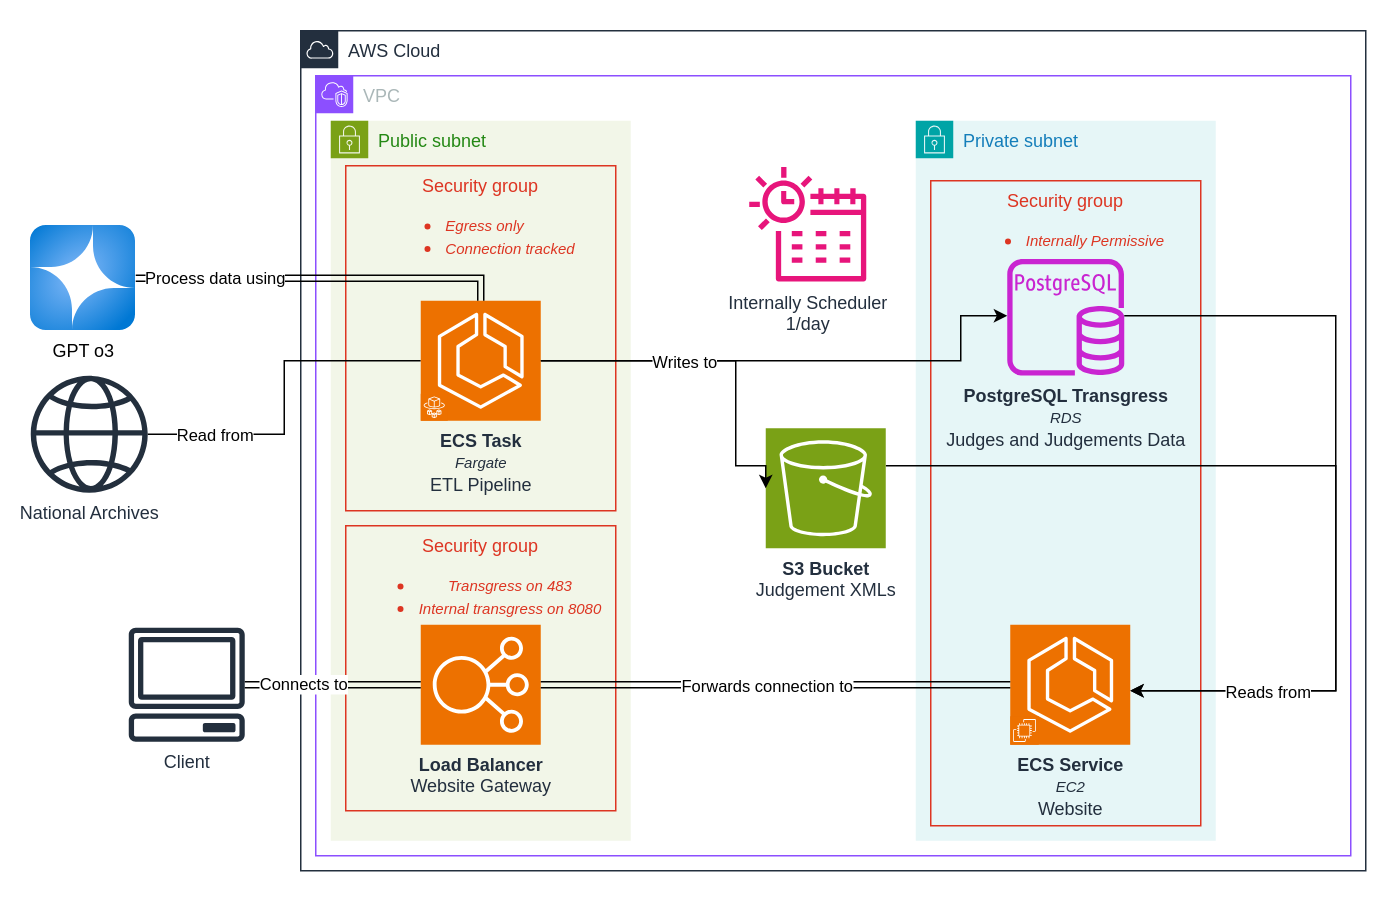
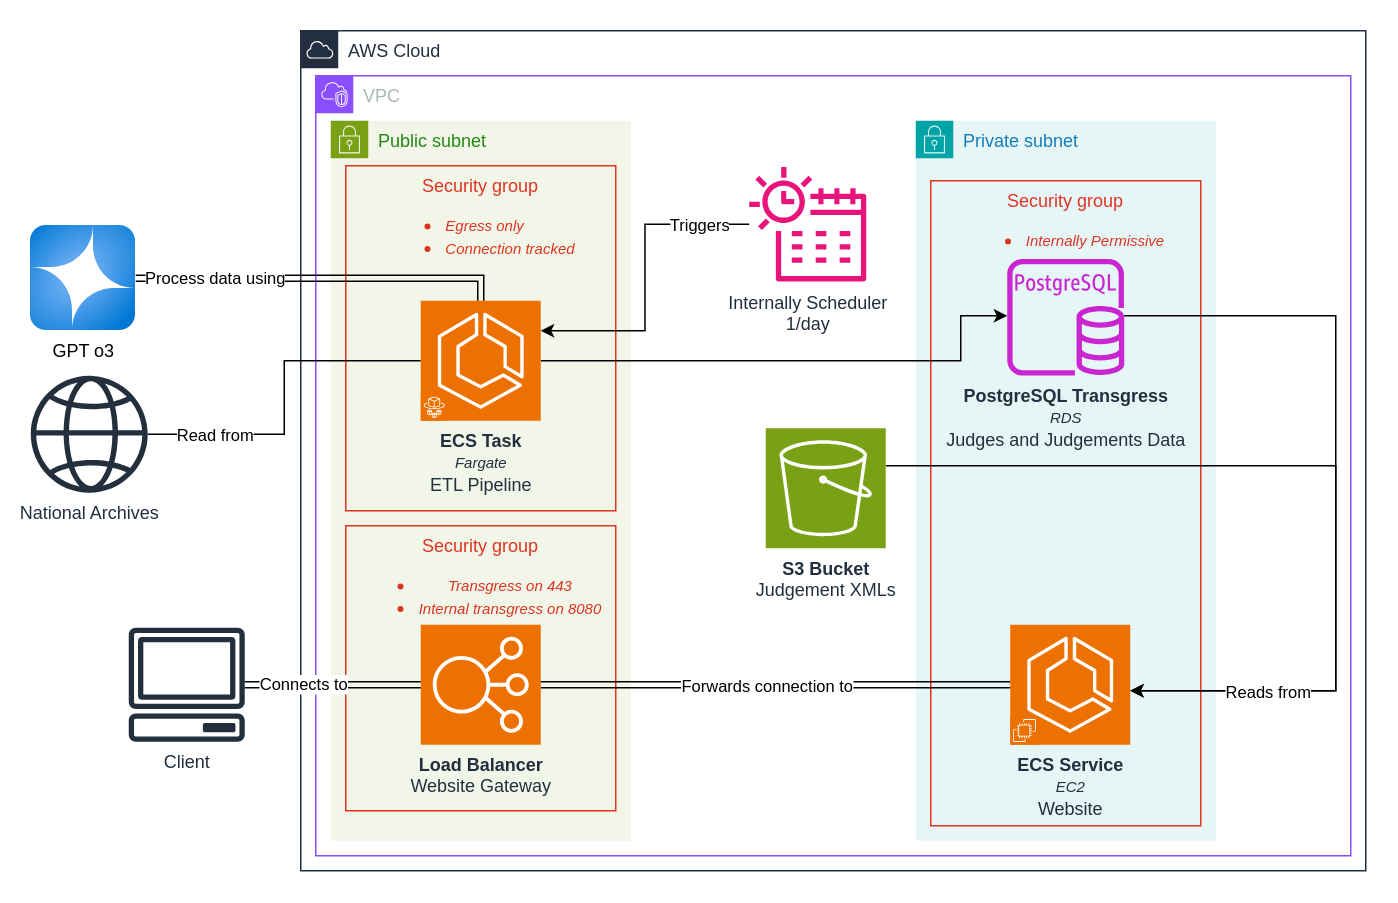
edge "Internally Scheduler 1/day" -> "ECS Task Fargate ETL Pipeline": added, label "Triggers"
edge "ECS Task Fargate ETL Pipeline" -> "S3 Bucket Judgement XMLs": removed, label "Writes to"
node "Security group Transgress on 483 Internal transgress on 8080": label "Security group Transgress on 483 Internal transgress on 8080" -> "Security group Transgress on 443 Internal transgress on 8080"
